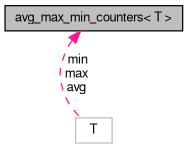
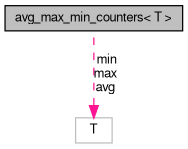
edge "T" -> "avg_max_min_counters< T >": reversed
